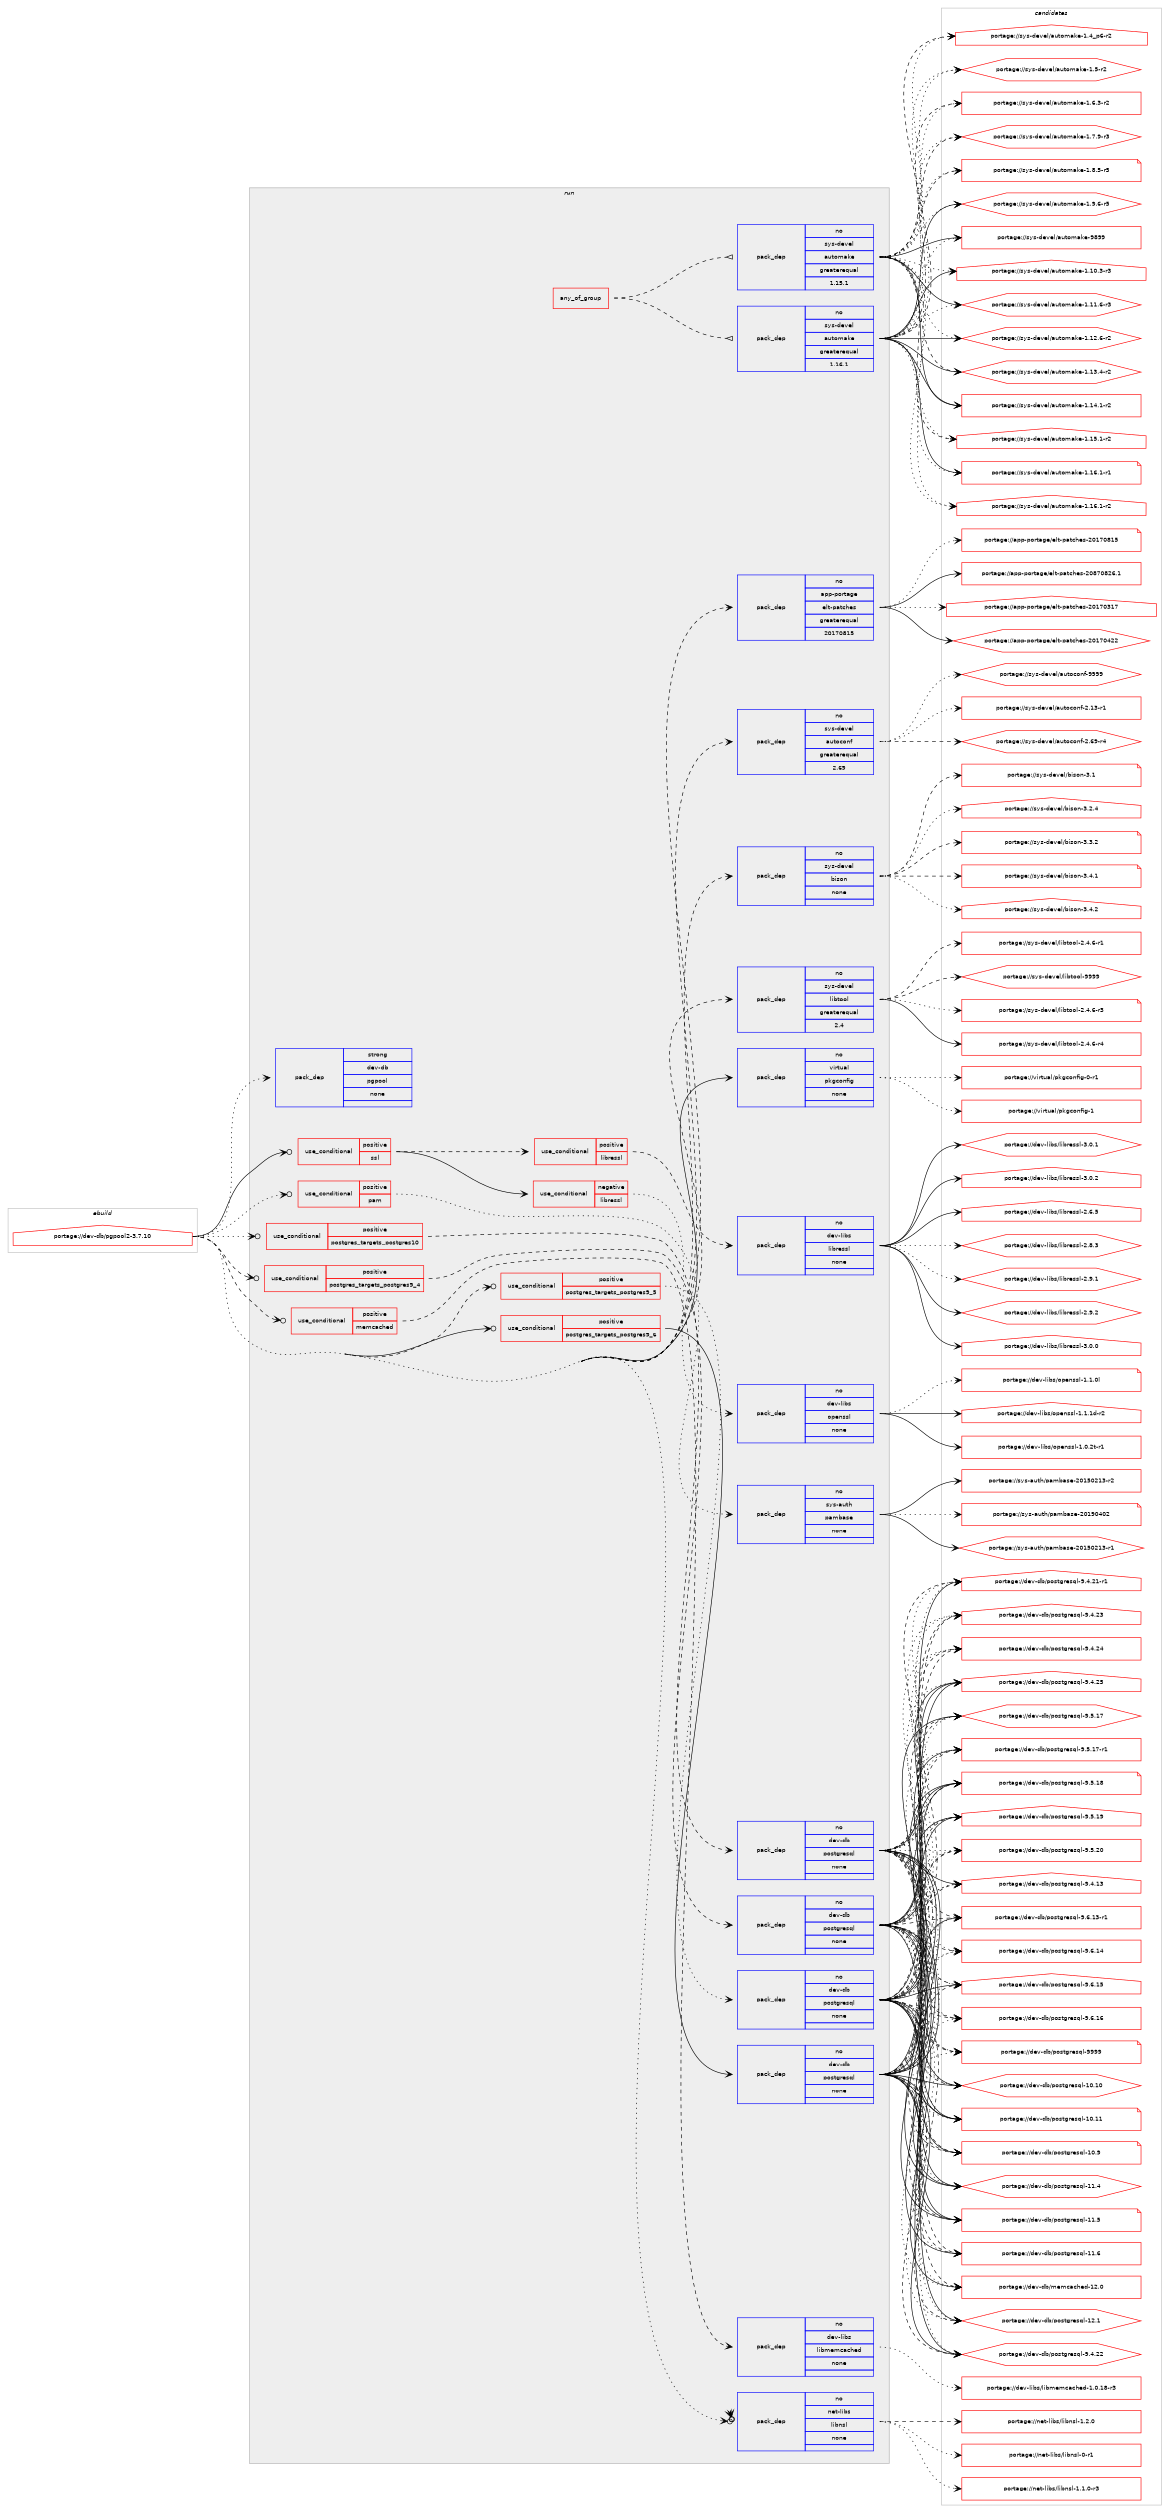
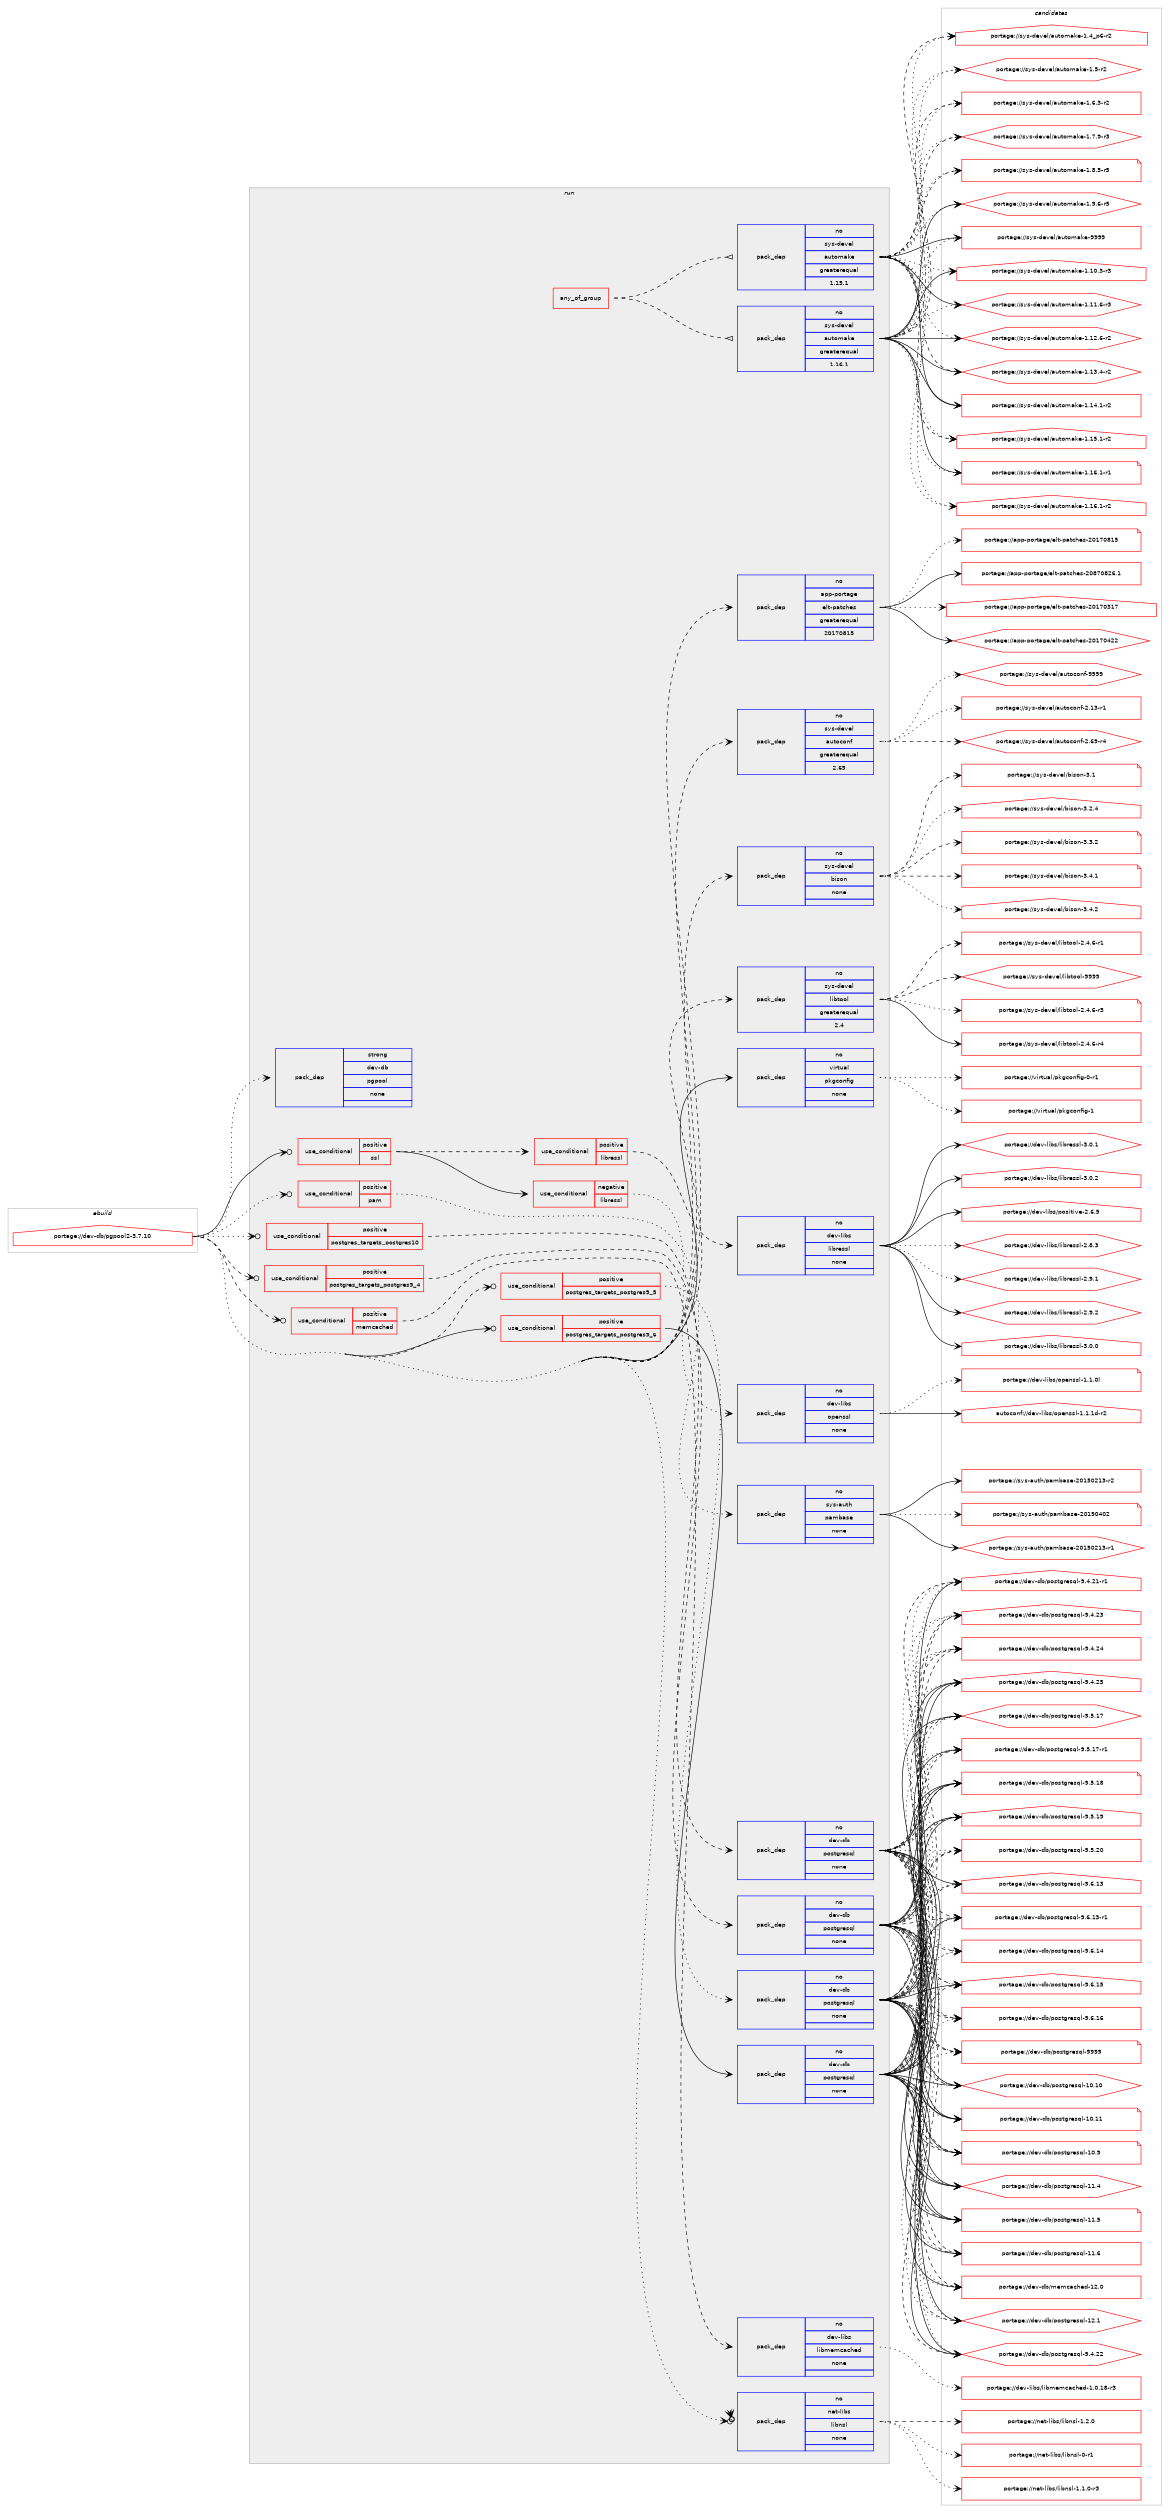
node "portage://sys-devel/automake-9899": label "portage://sys-devel/automake-9899" -> "portage://sys-devel/automake-9999"
node "portage://dev-libs/libressl-2.6.5": label "portage://dev-libs/libressl-2.6.5" -> "portage://dev-libs/positive-2.6.5"
node "portage://dev-libs/openssl-1.1.1d-r2": label "portage://dev-libs/openssl-1.1.1d-r2" -> "autoconf://dev-libs/openssl-1.1.1d-r2"
node "portage://dev-libs/openssl-1.0.2t-r1": removed
node "portage://dev-db/postgresql-9.4.13": label "portage://dev-db/postgresql-9.4.13" -> "portage://dev-db/postgresql-9.6.13"
